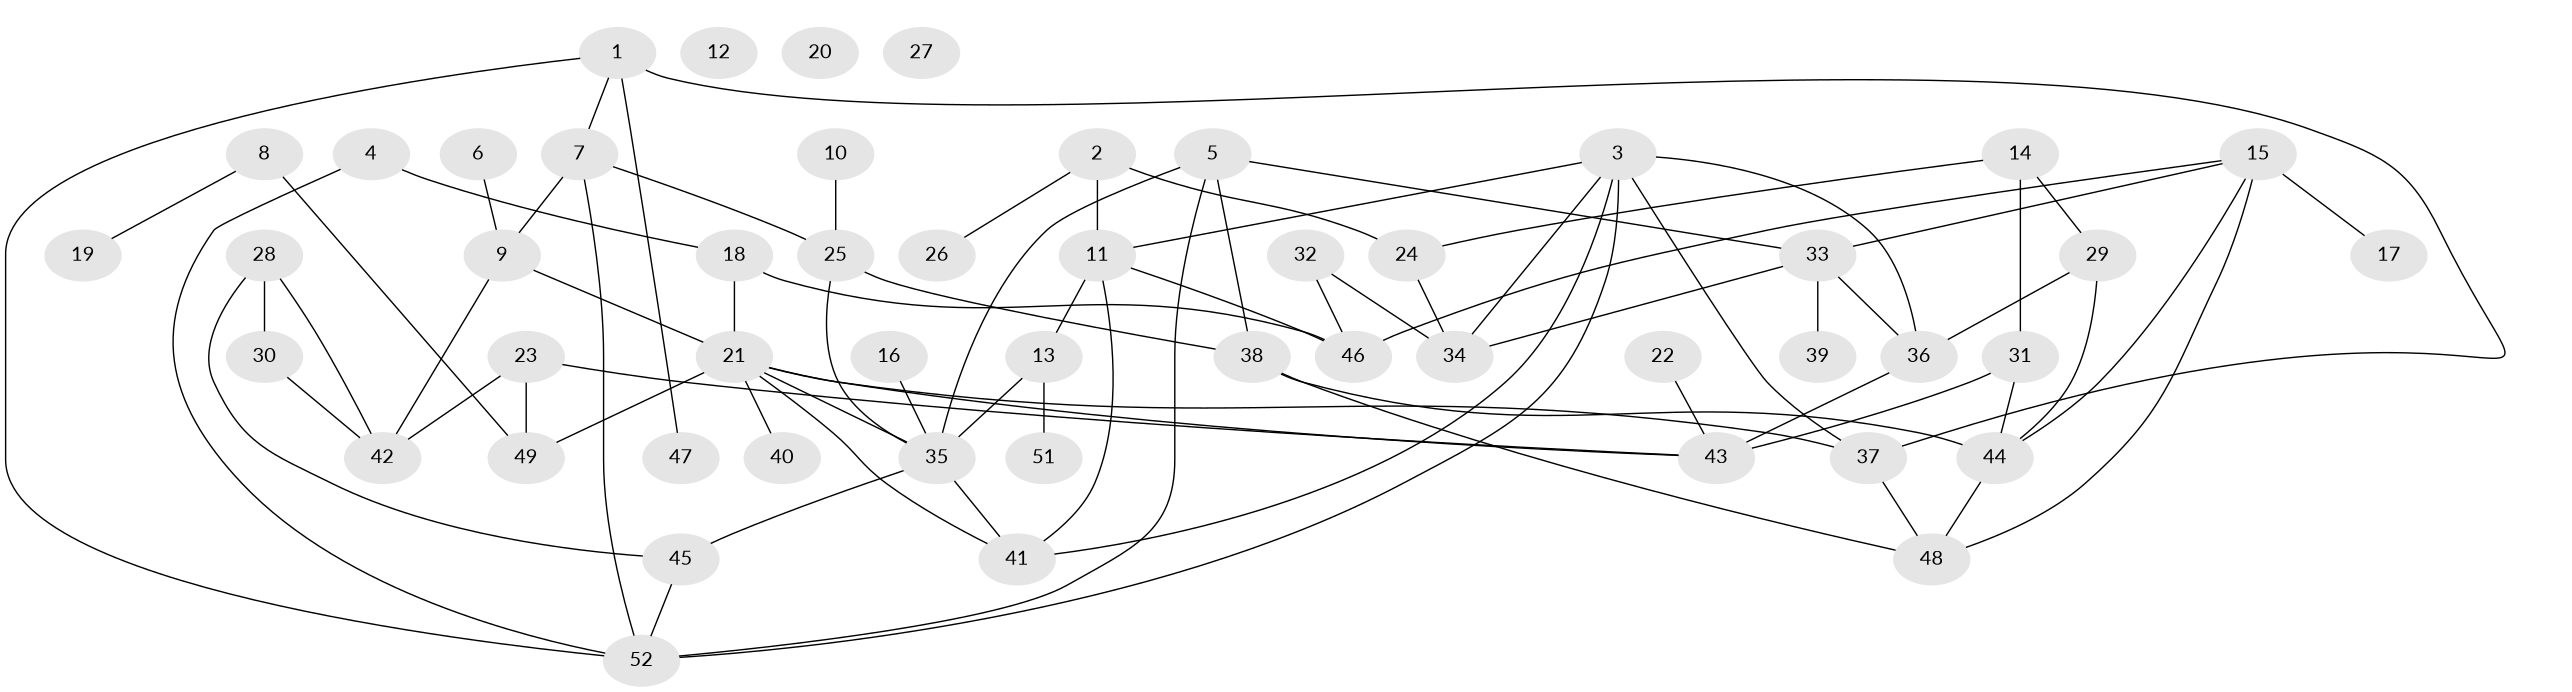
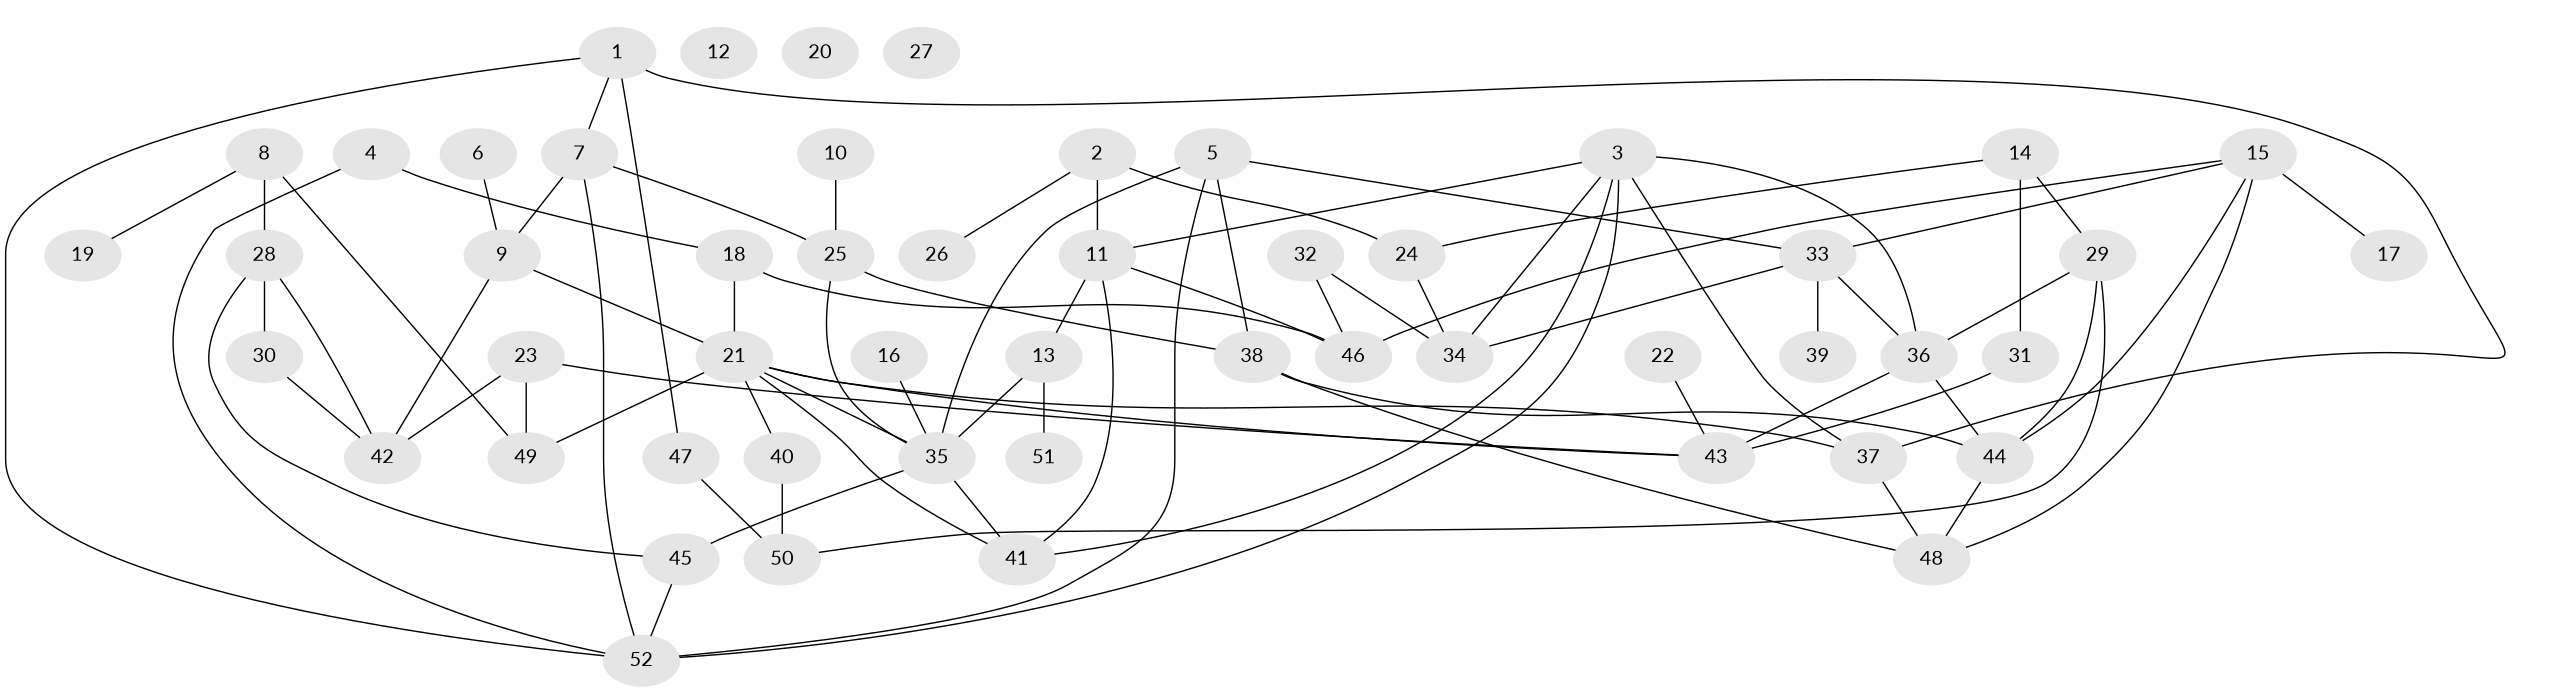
edge "8" -- "28": added
edge "31" -- "44": now "36" -- "44"
node "50": added
